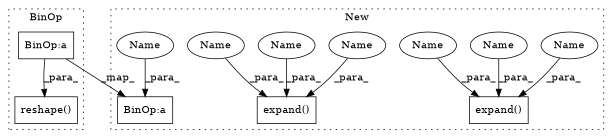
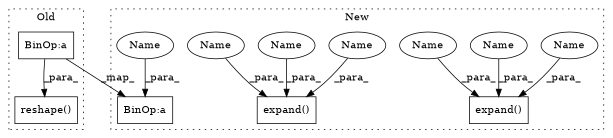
cluster "BinOp": label "BinOp" -> "Old"
